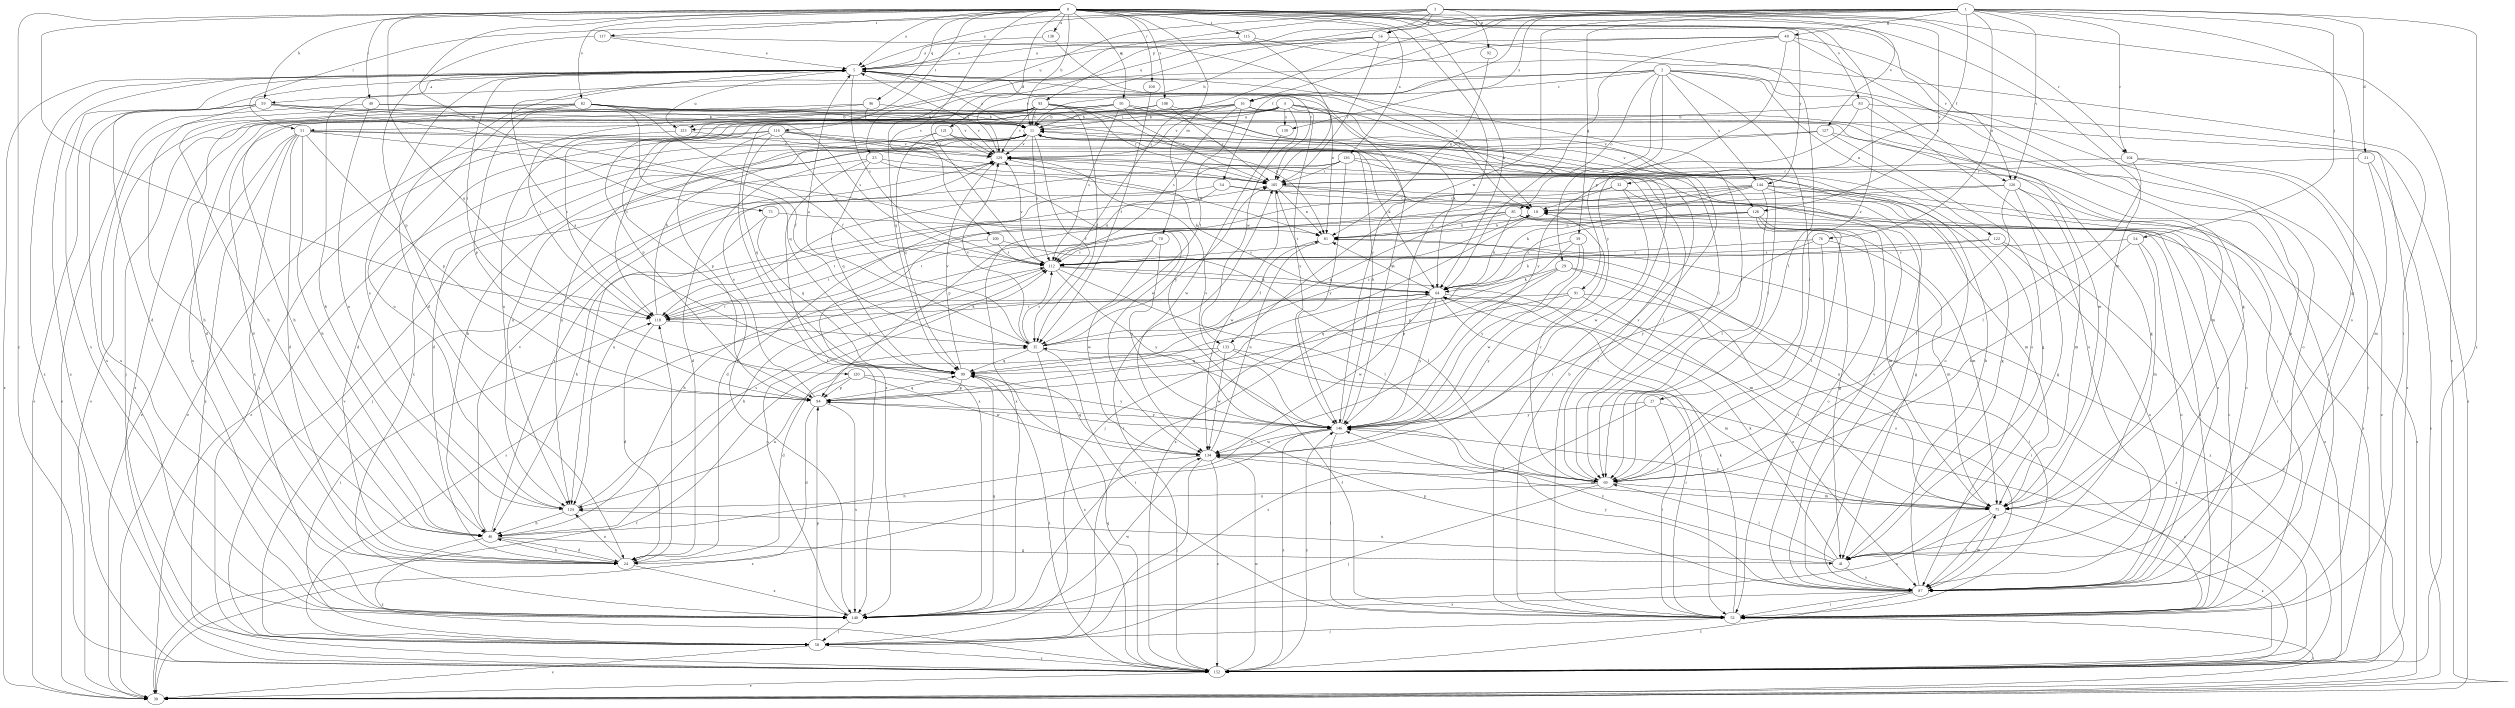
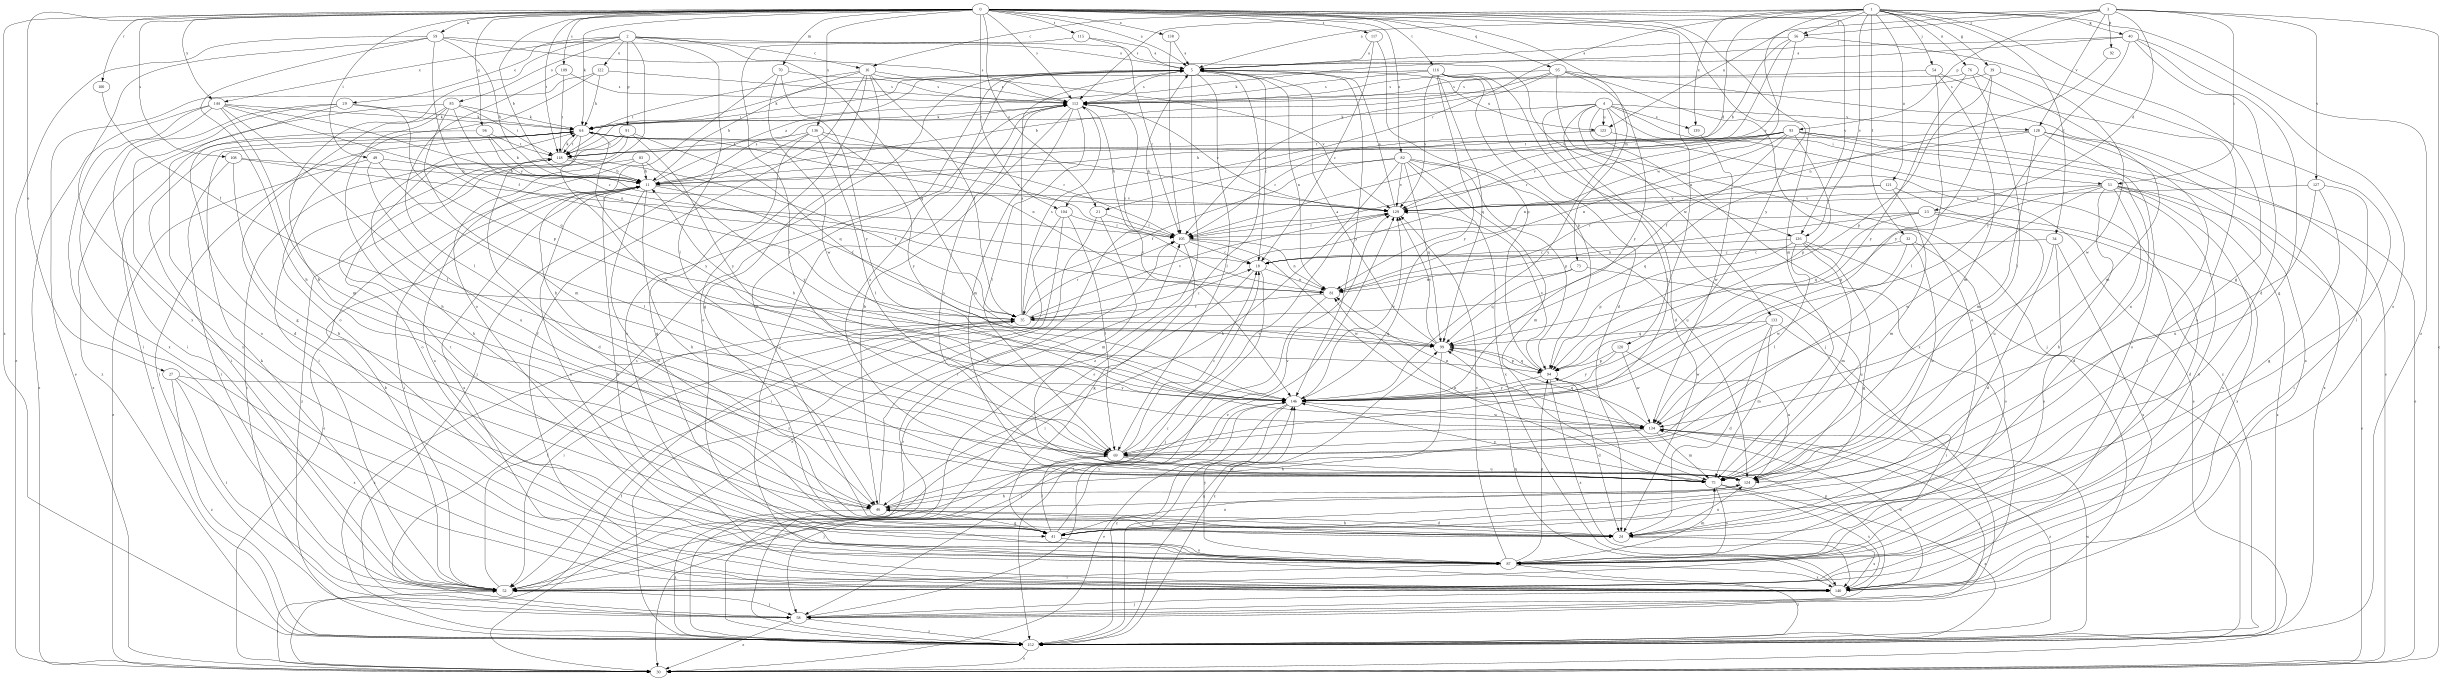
edge "0" -> "83": now "0" -> "21"
edge "1" -> "133": now "1" -> "35"
edge "5" -> "59": reversed
